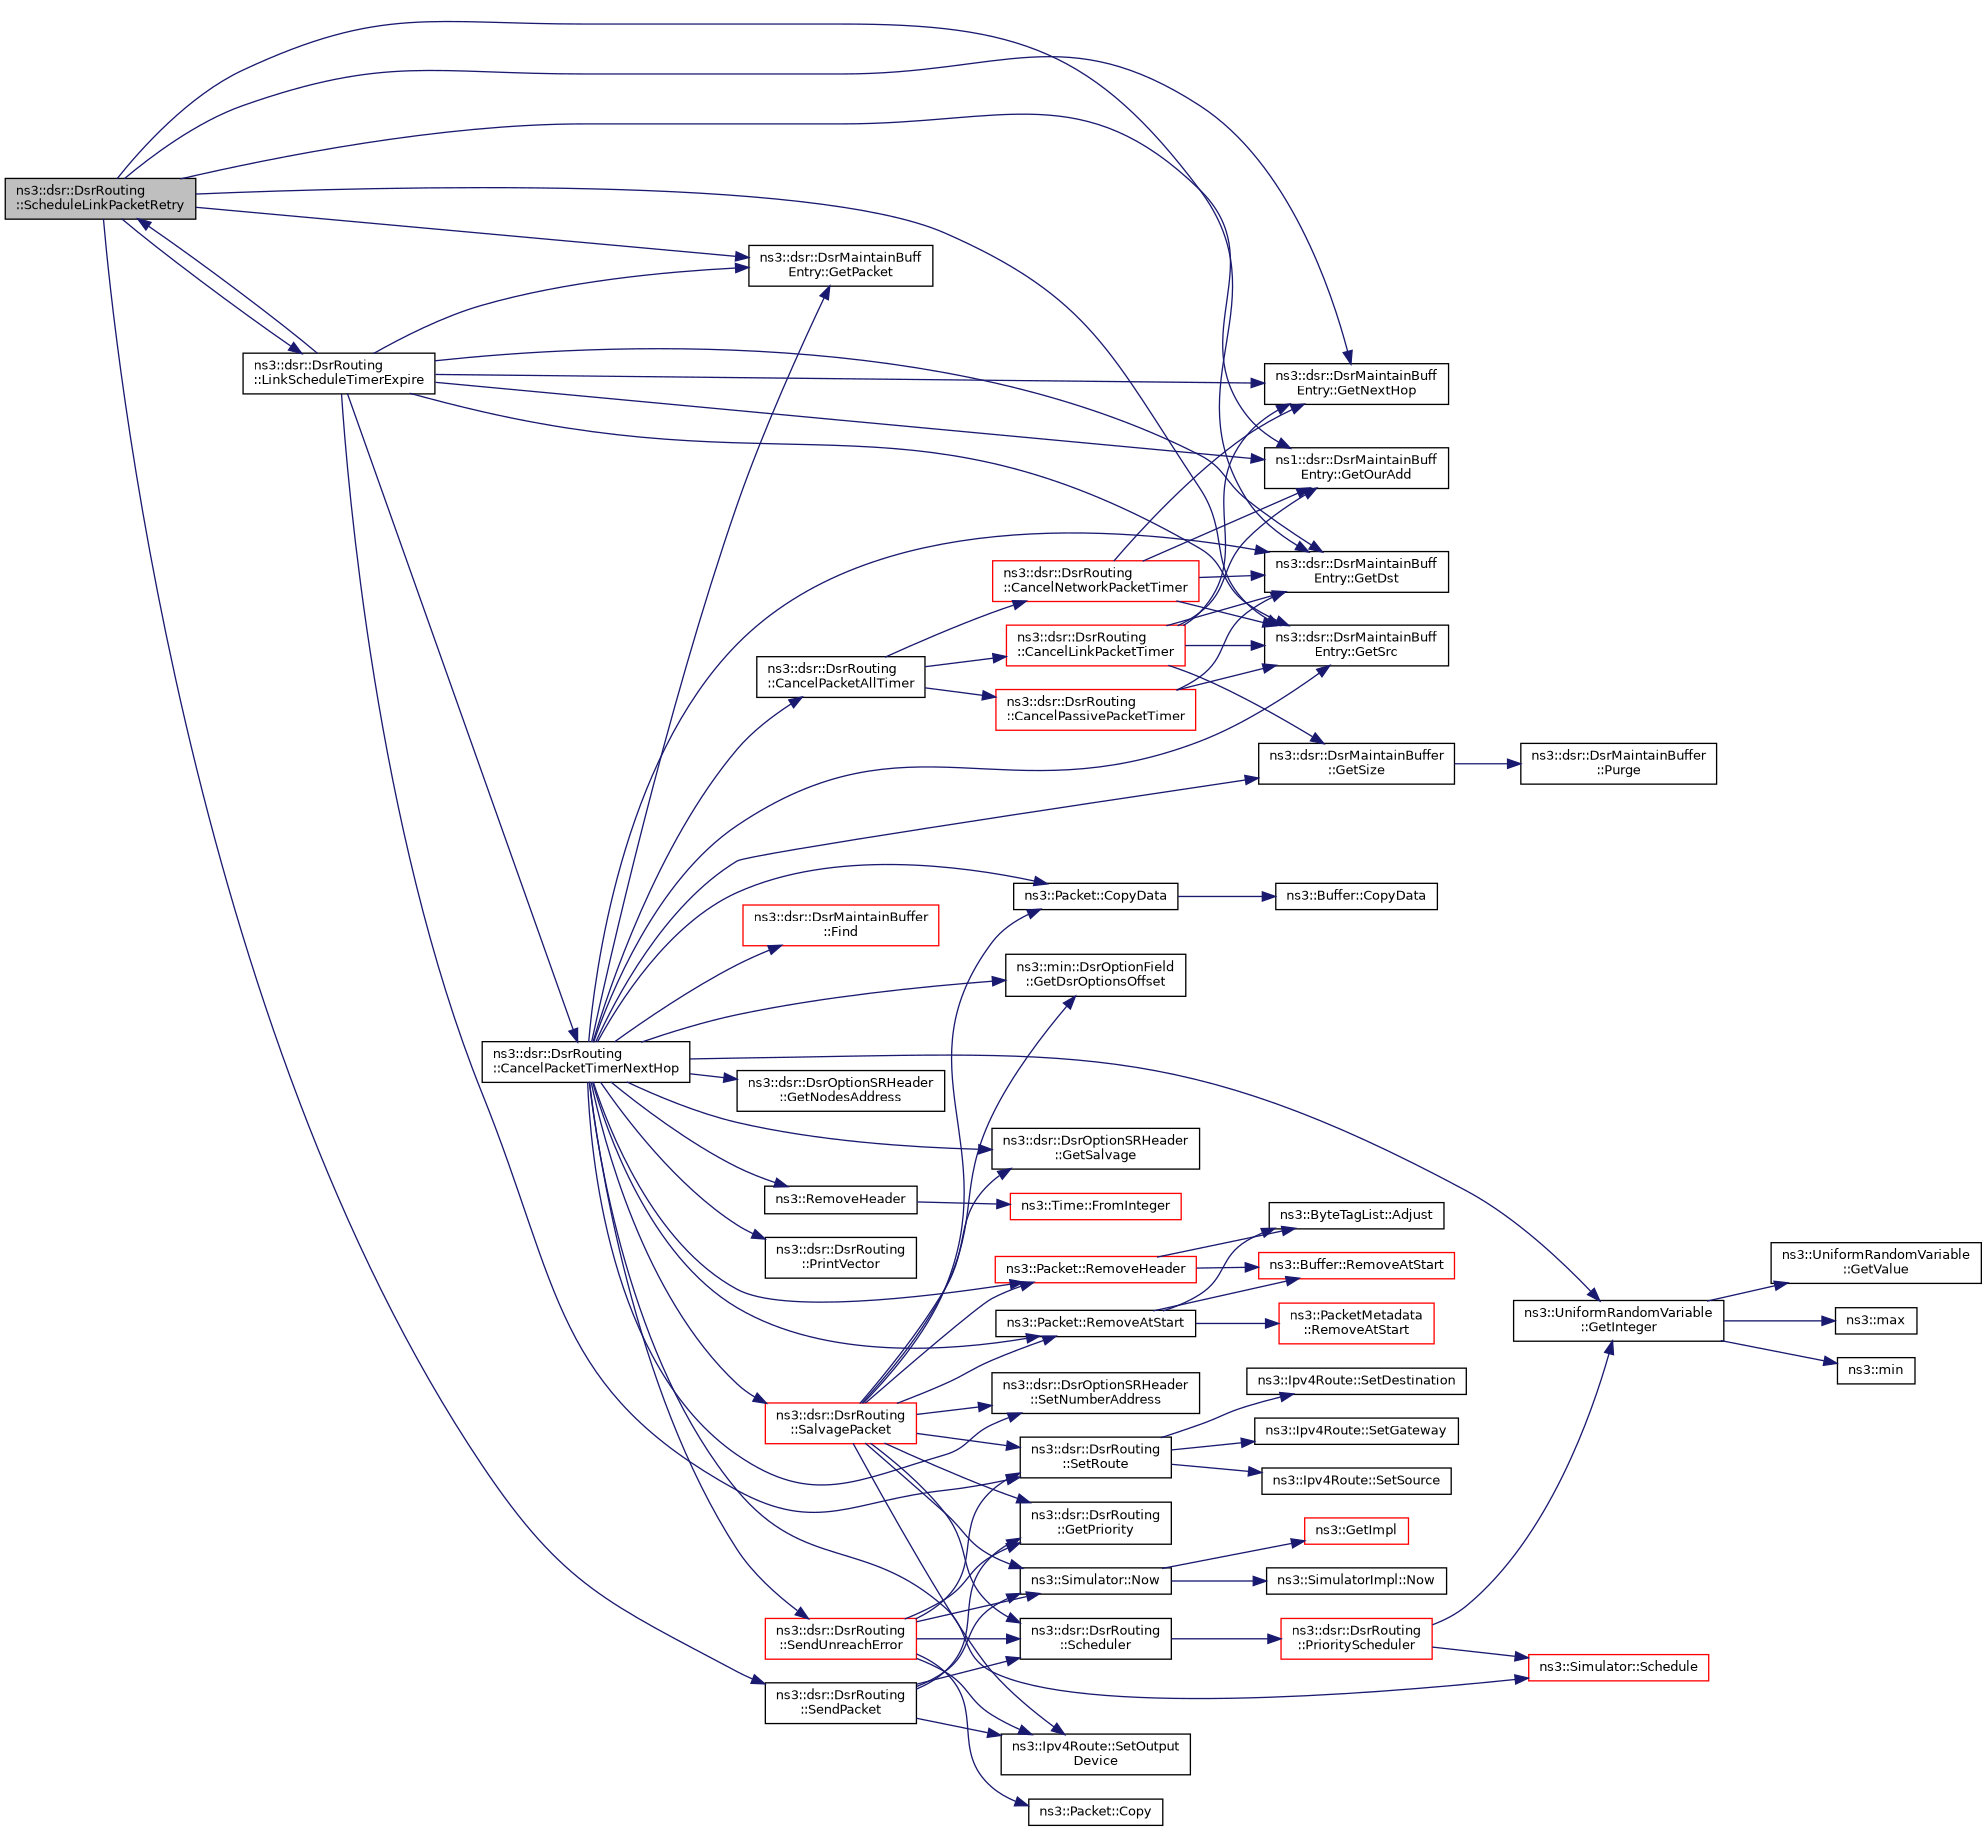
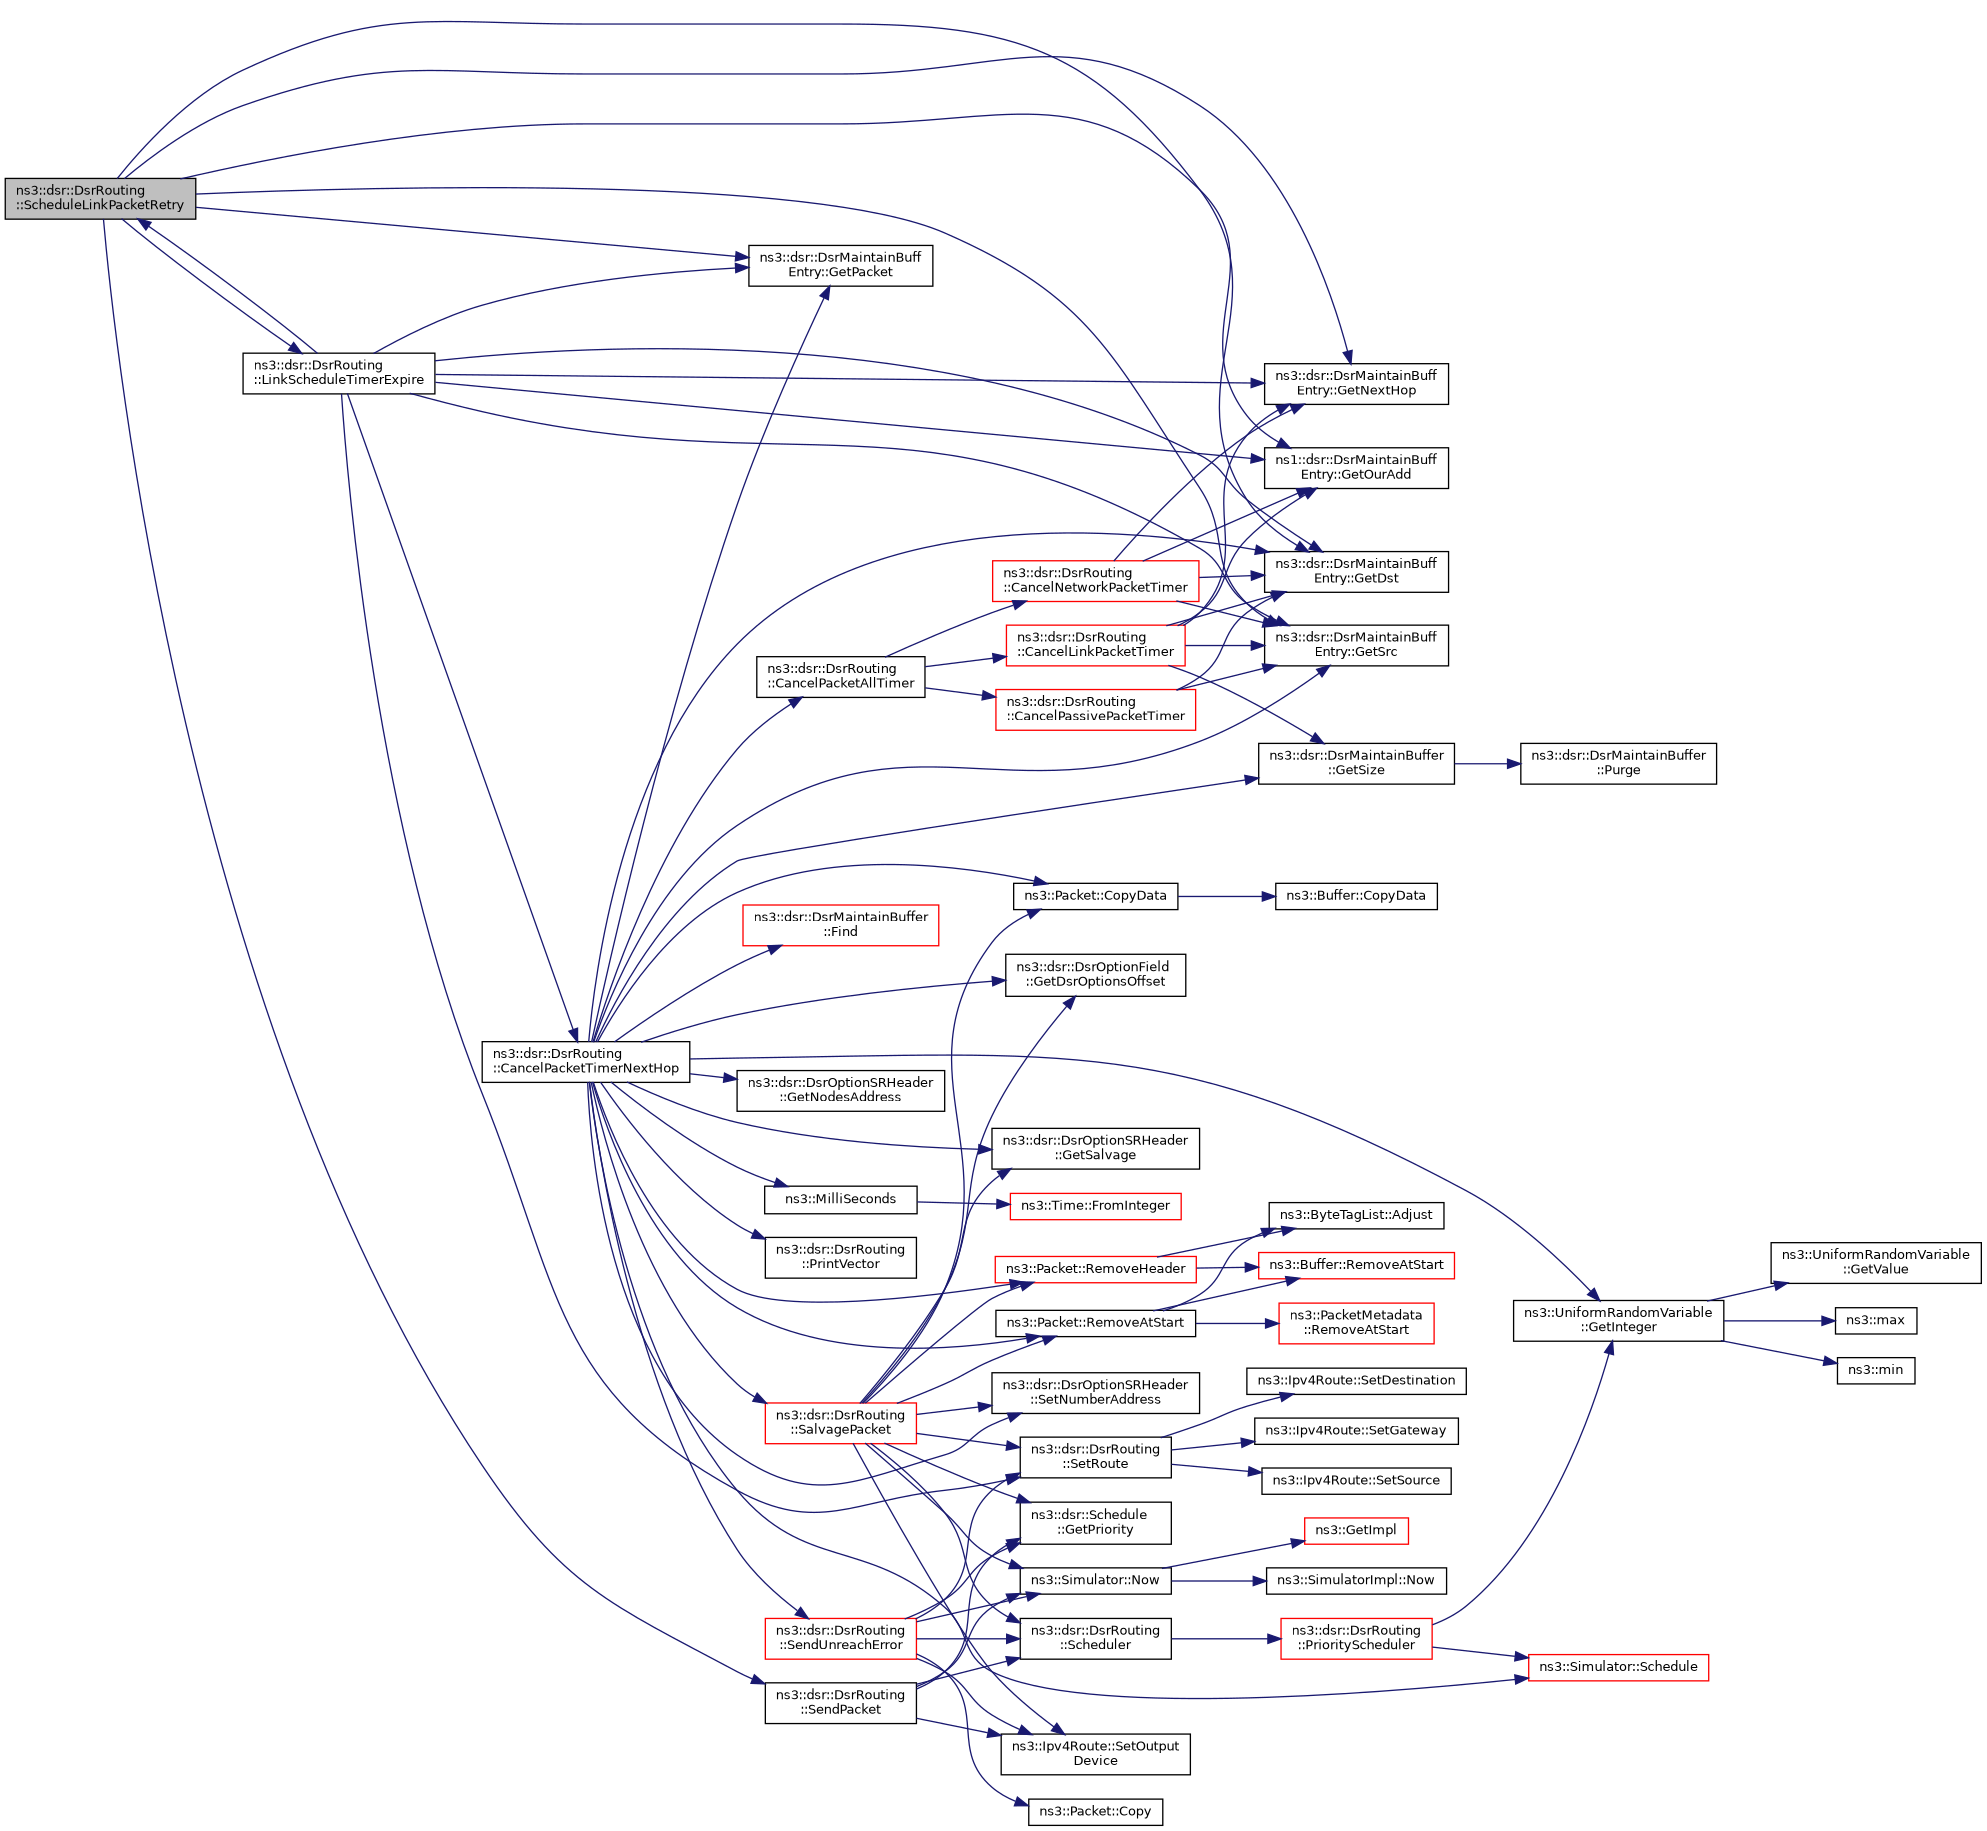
node "ns3::min::DsrOptionField ::GetDsrOptionsOffset": label "ns3::min::DsrOptionField ::GetDsrOptionsOffset" -> "ns3::dsr::DsrOptionField ::GetDsrOptionsOffset"
node "ns3::RemoveHeader": label "ns3::RemoveHeader" -> "ns3::MilliSeconds"
node "ns3::dsr::DsrRouting ::GetPriority": label "ns3::dsr::DsrRouting ::GetPriority" -> "ns3::dsr::Schedule ::GetPriority"
